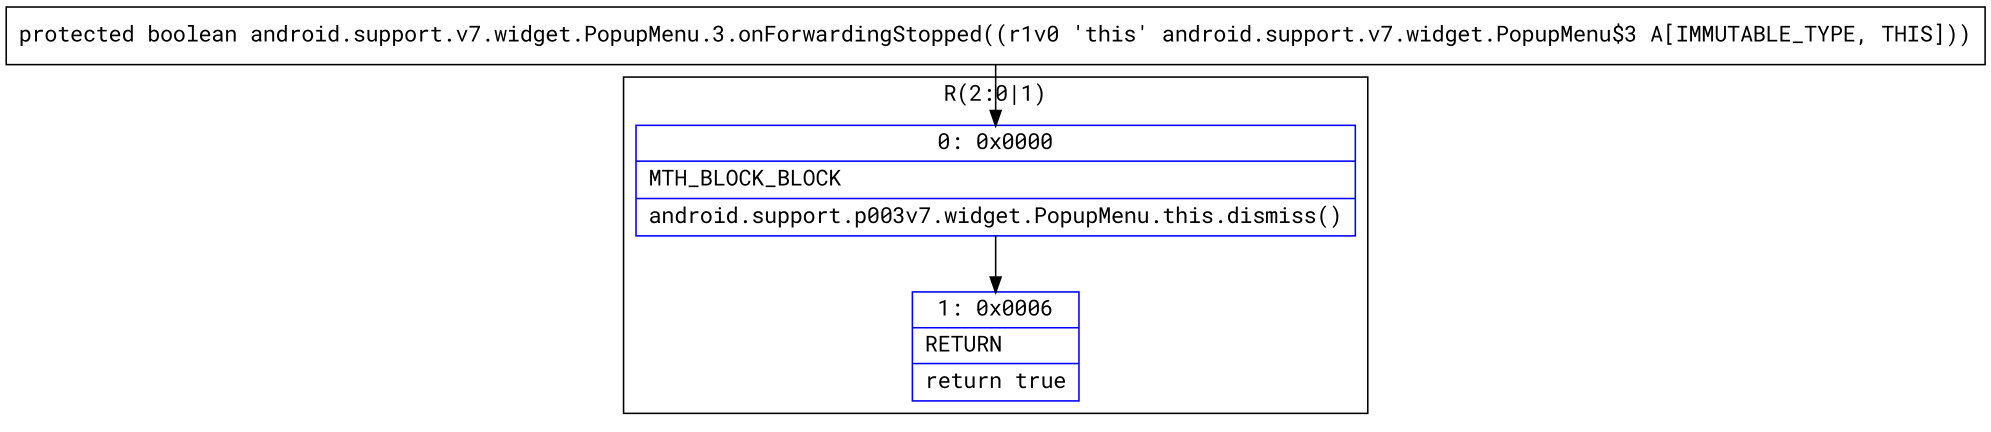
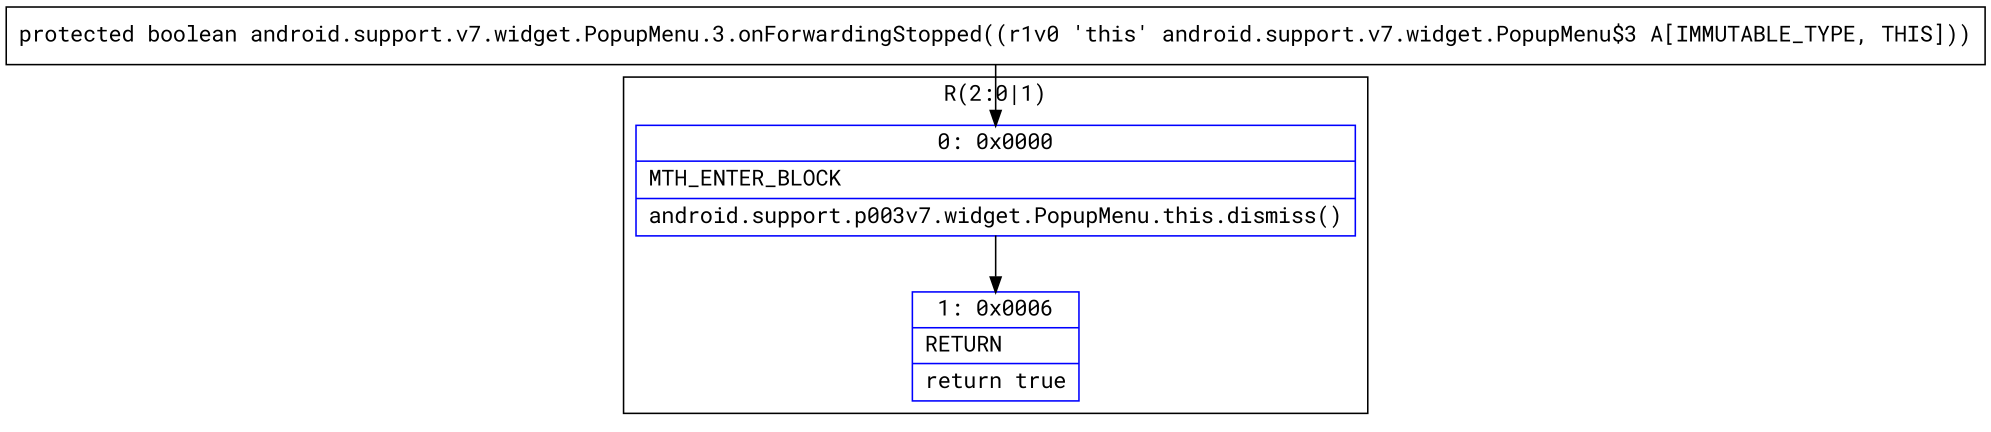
node "0: 0x0000": text "MTH_BLOCK_BLOCK" -> "MTH_ENTER_BLOCK"
